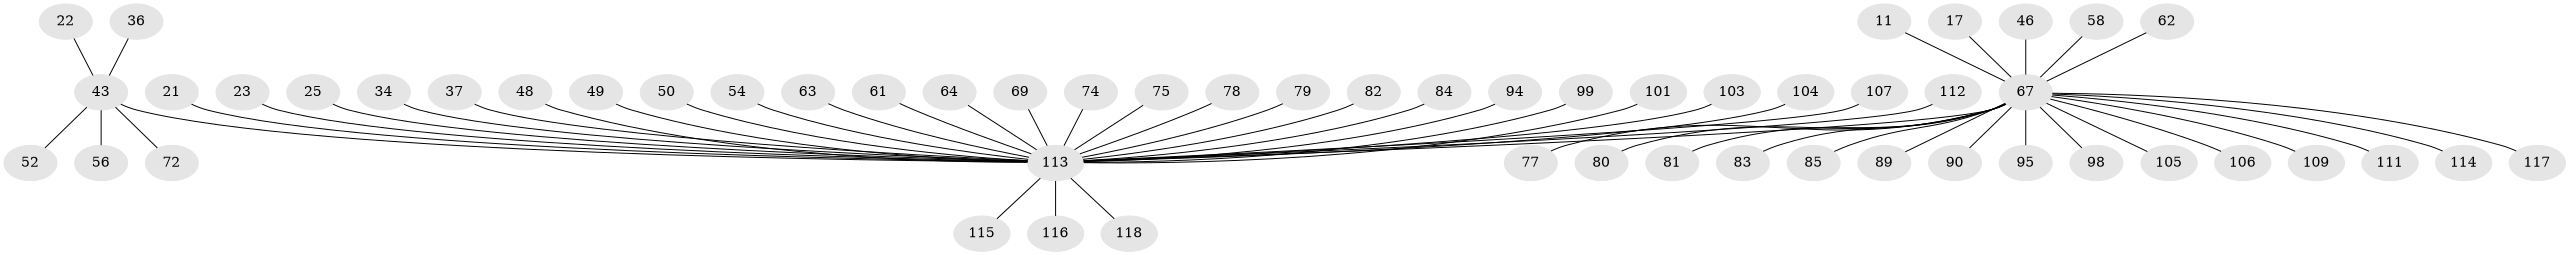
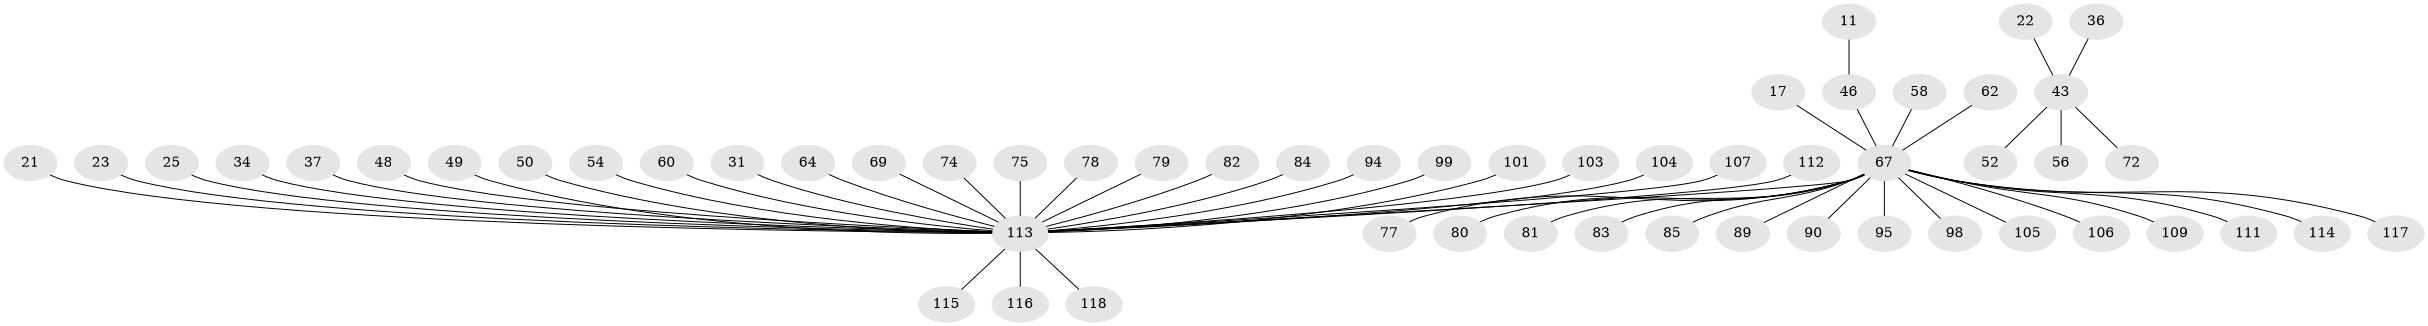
edge "11" -- "67": now "11" -- "46"
node "63": label "63" -> "60"
node "61": label "61" -> "31"
edge "43" -- "113": removed
